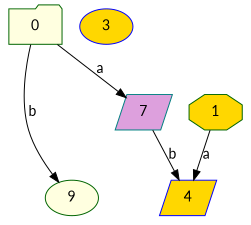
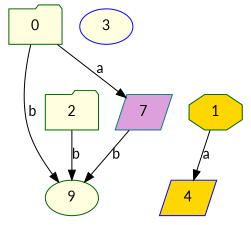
node "3": fillcolor gold -> lightyellow
node "2": added
edge "7" -> "4": now "7" -> "9"
